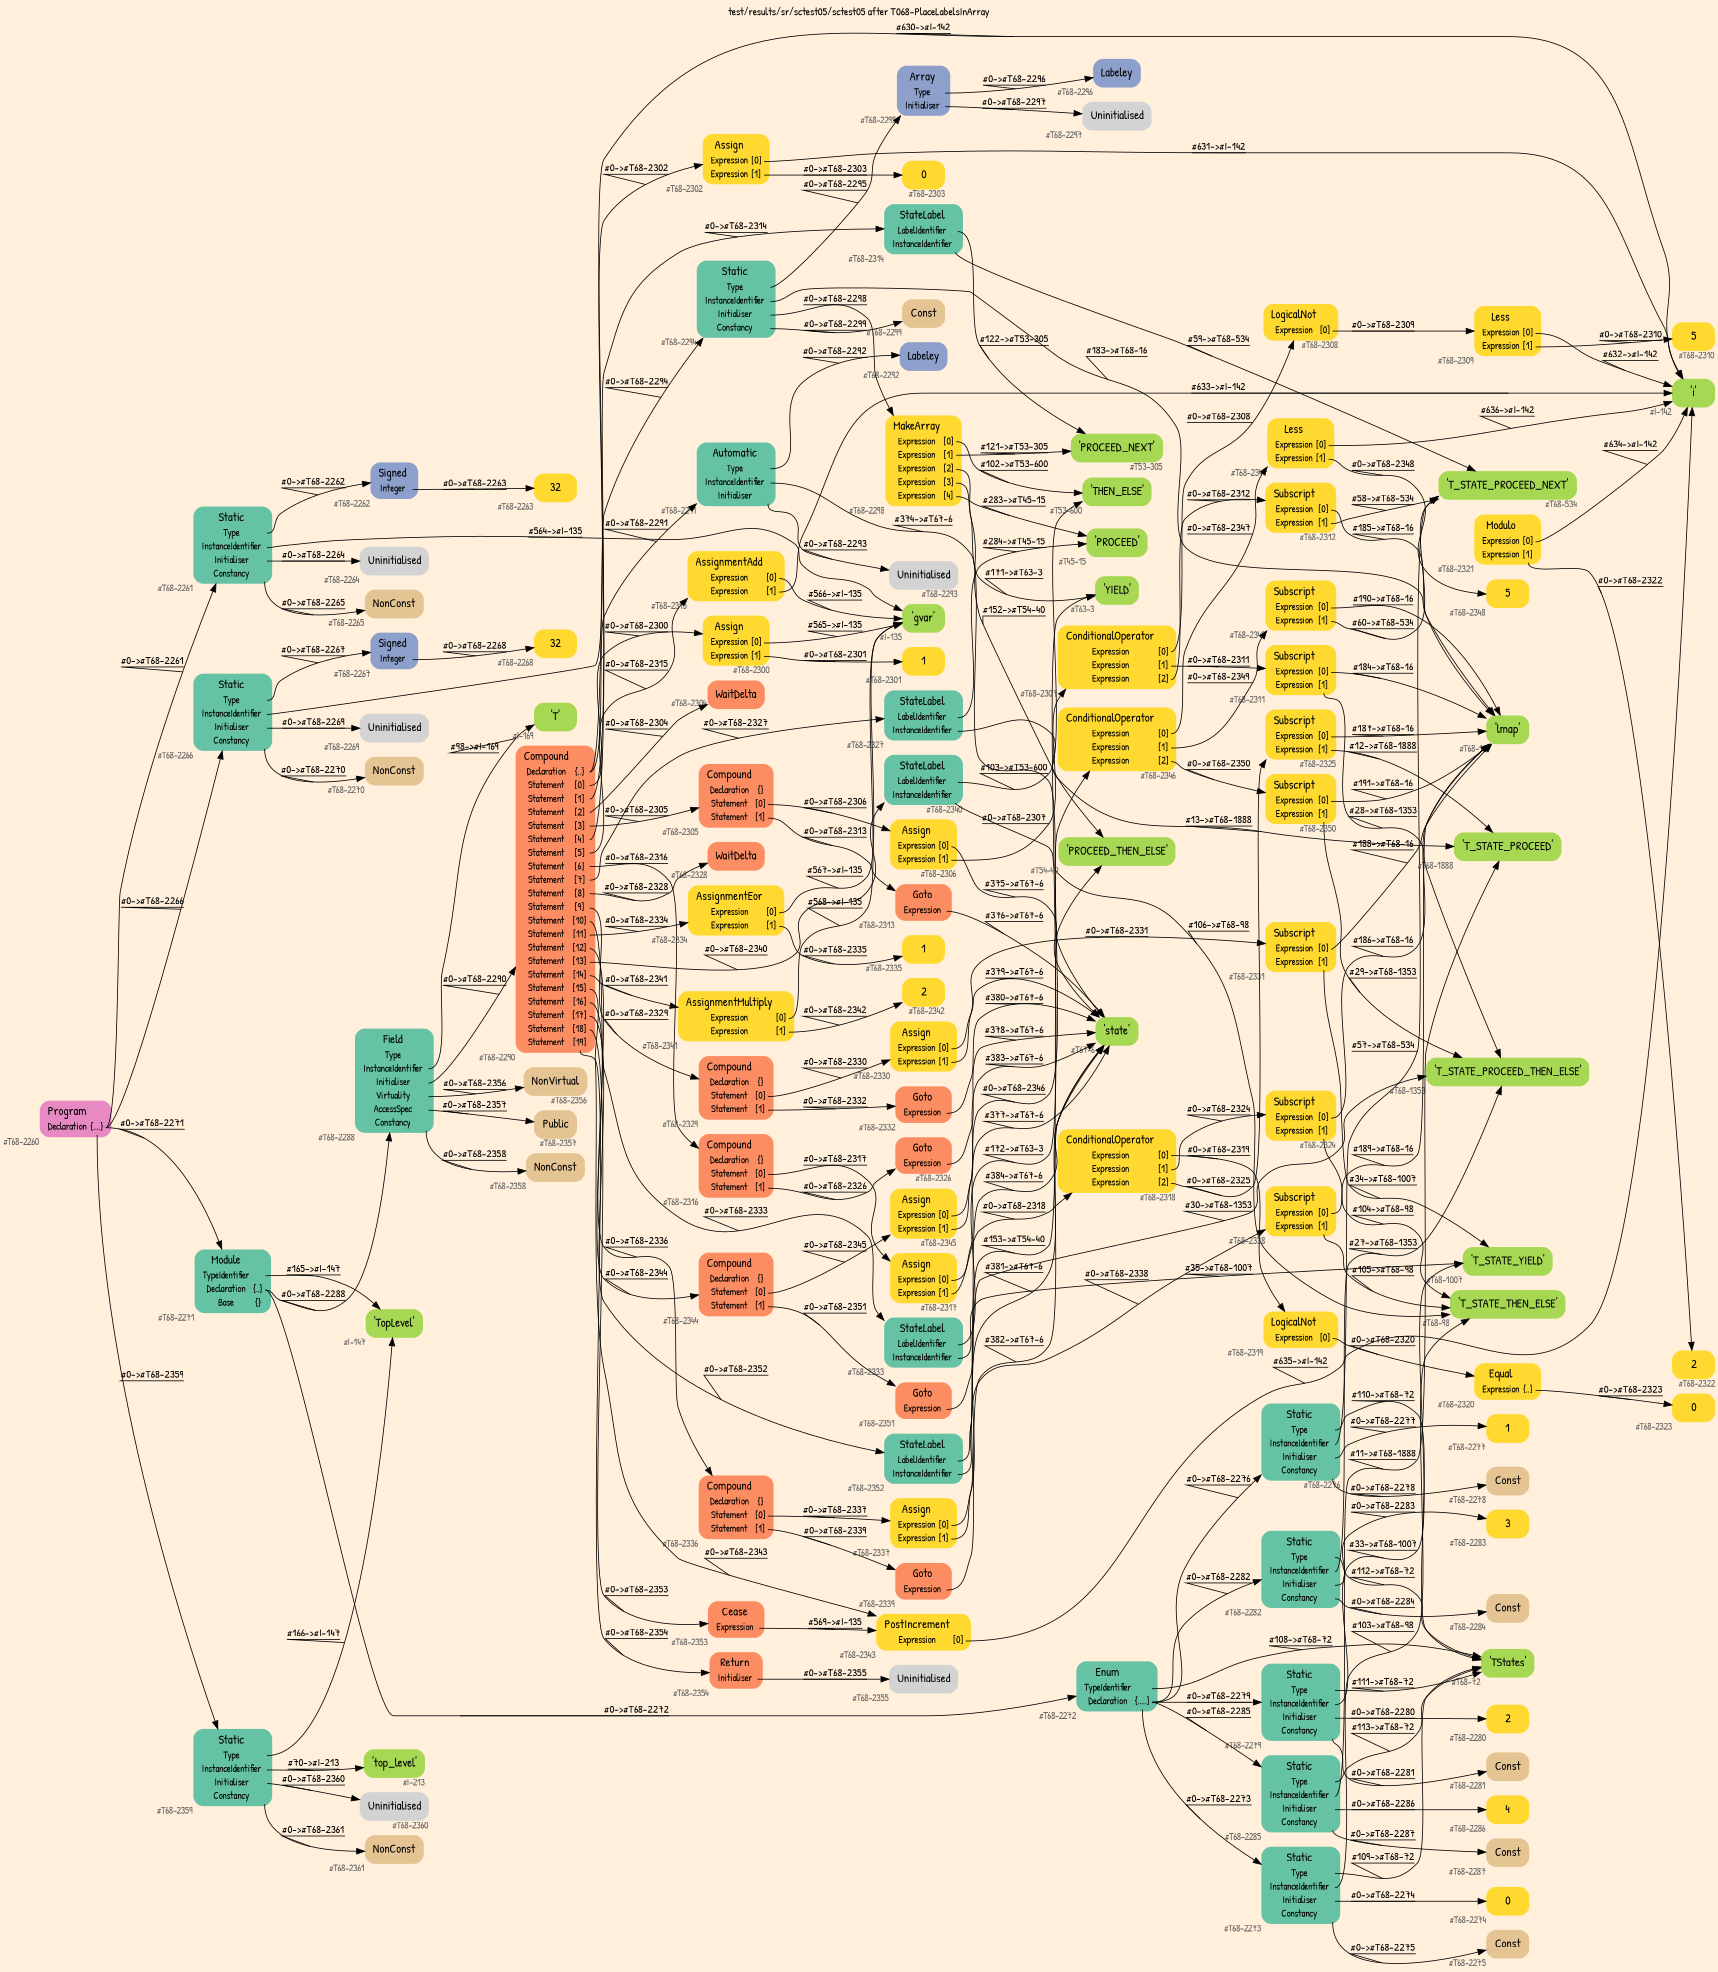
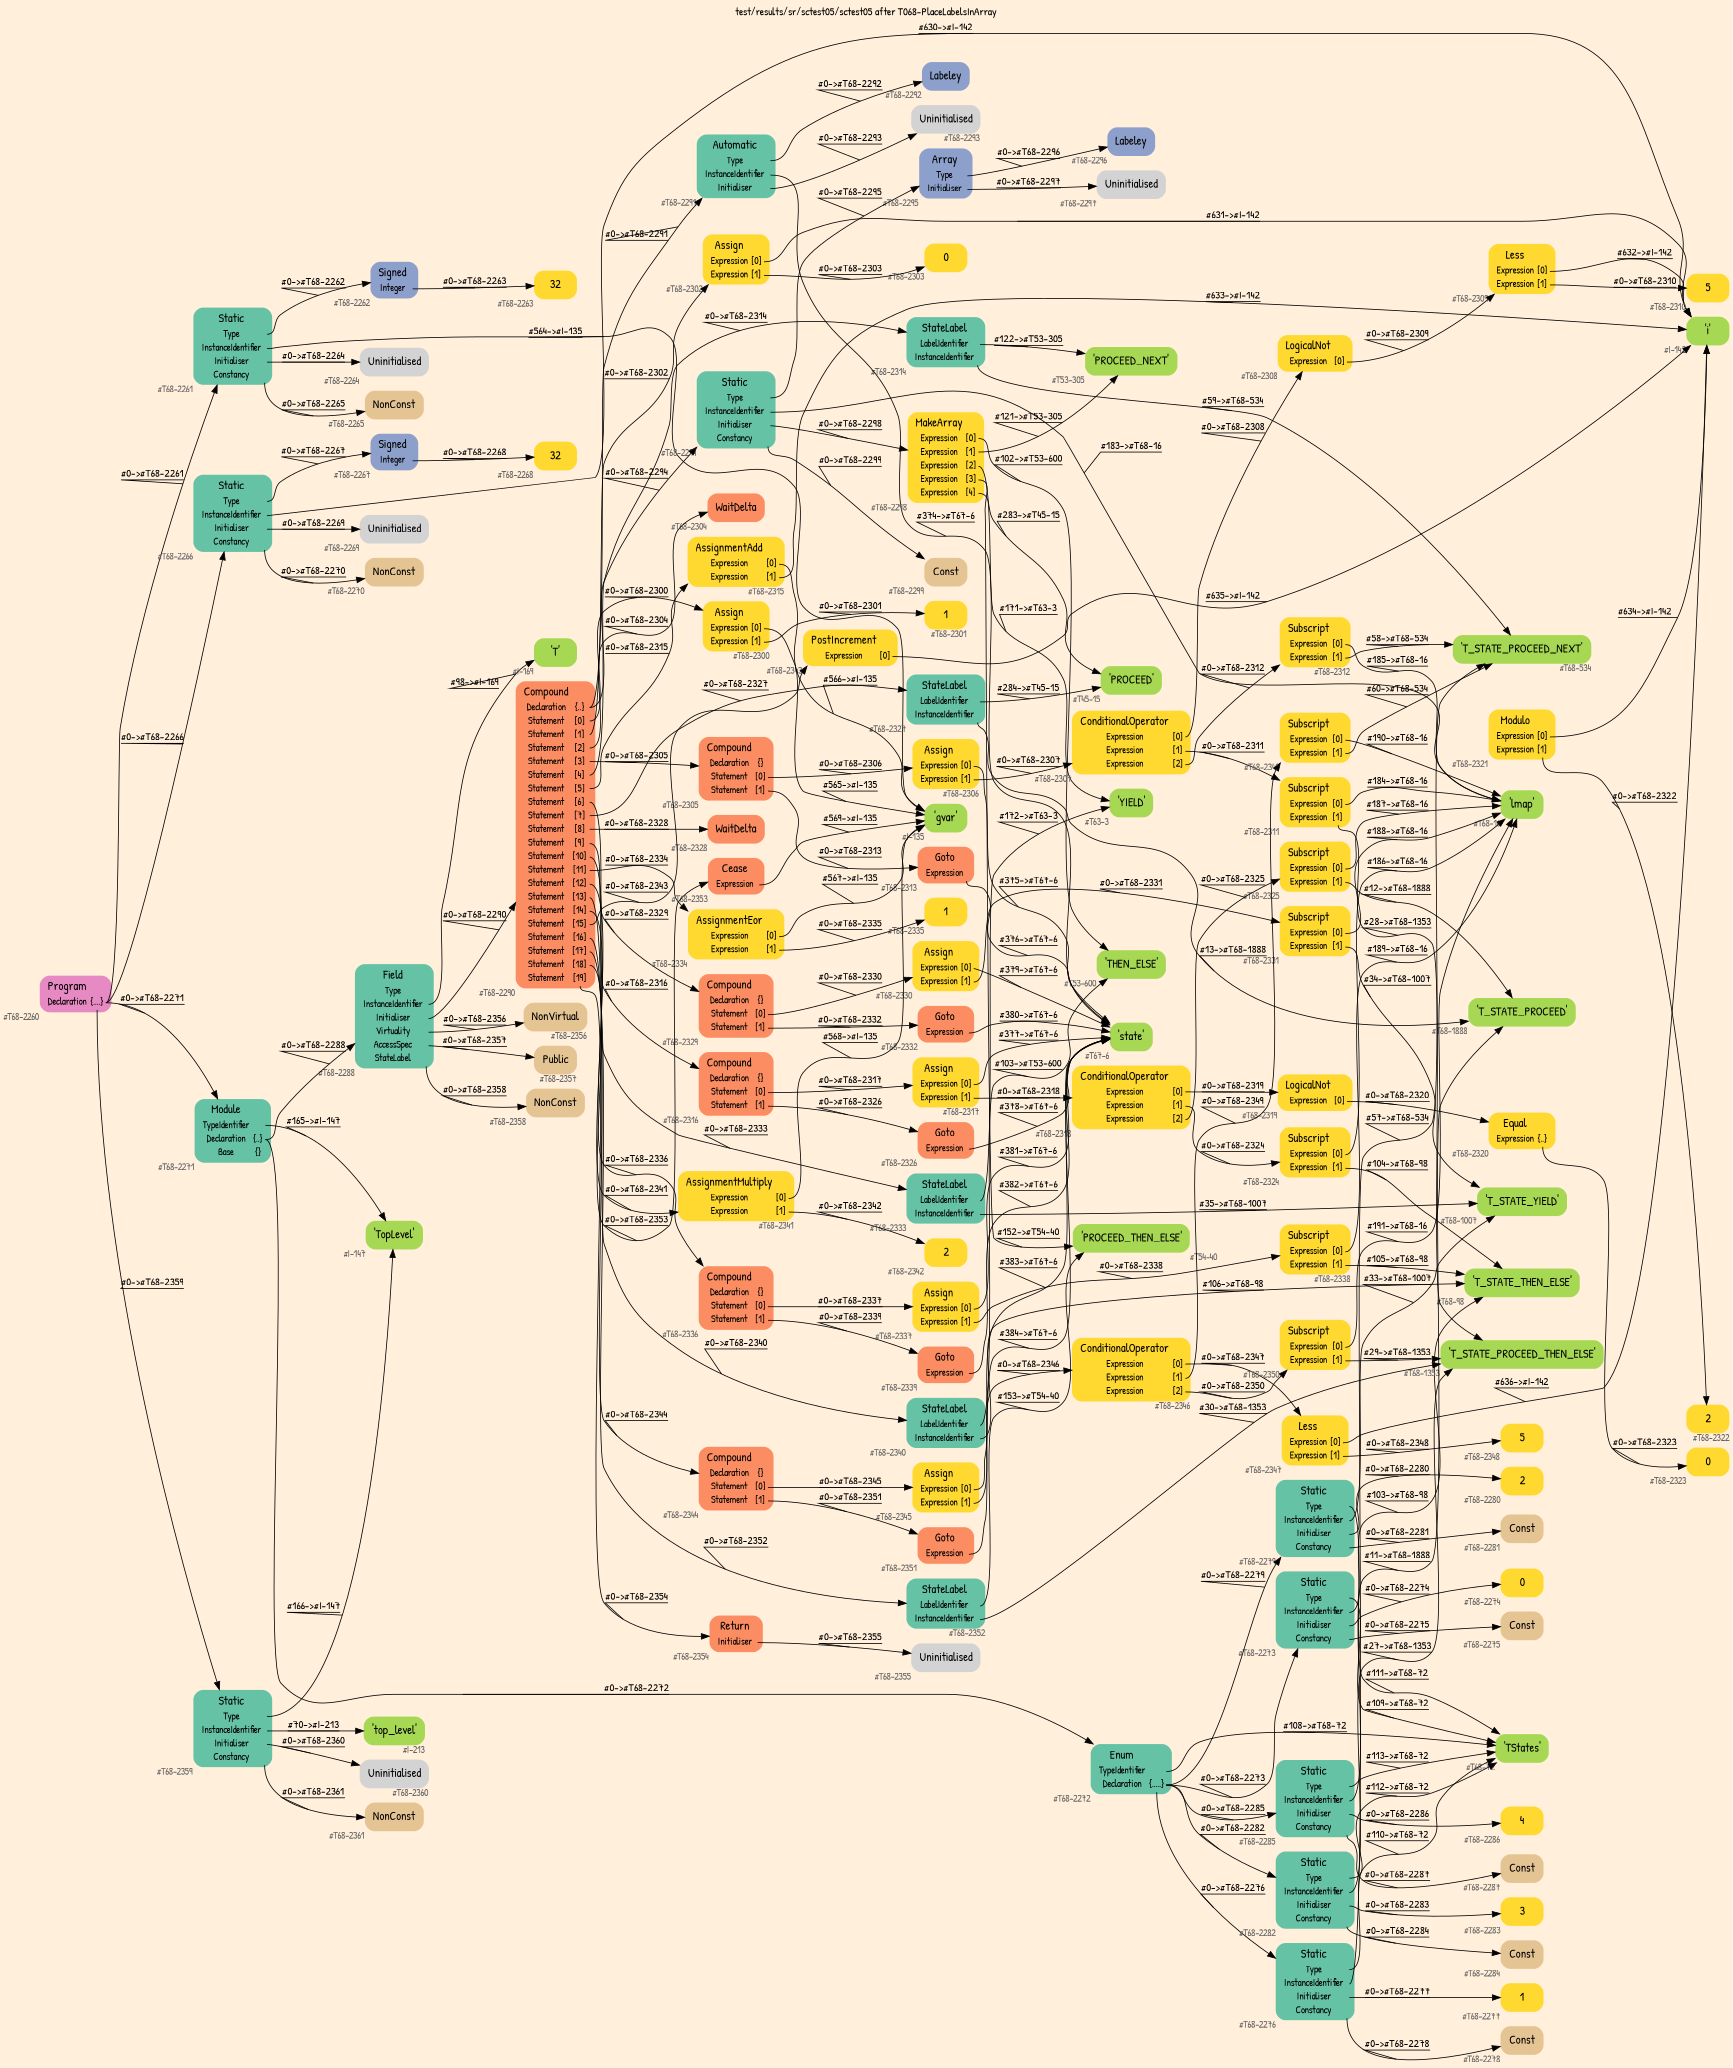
node "Field": text "Constancy" -> "StateLabel"
edge "Cease" -> "PostIncrement": now "Cease" -> "'gvar'"
